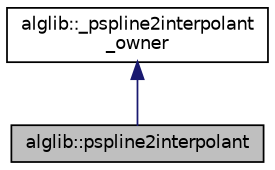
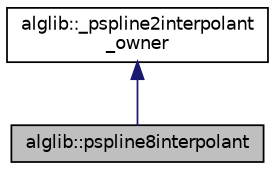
node "alglib::pspline2interpolant": label "alglib::pspline2interpolant" -> "alglib::pspline8interpolant"
